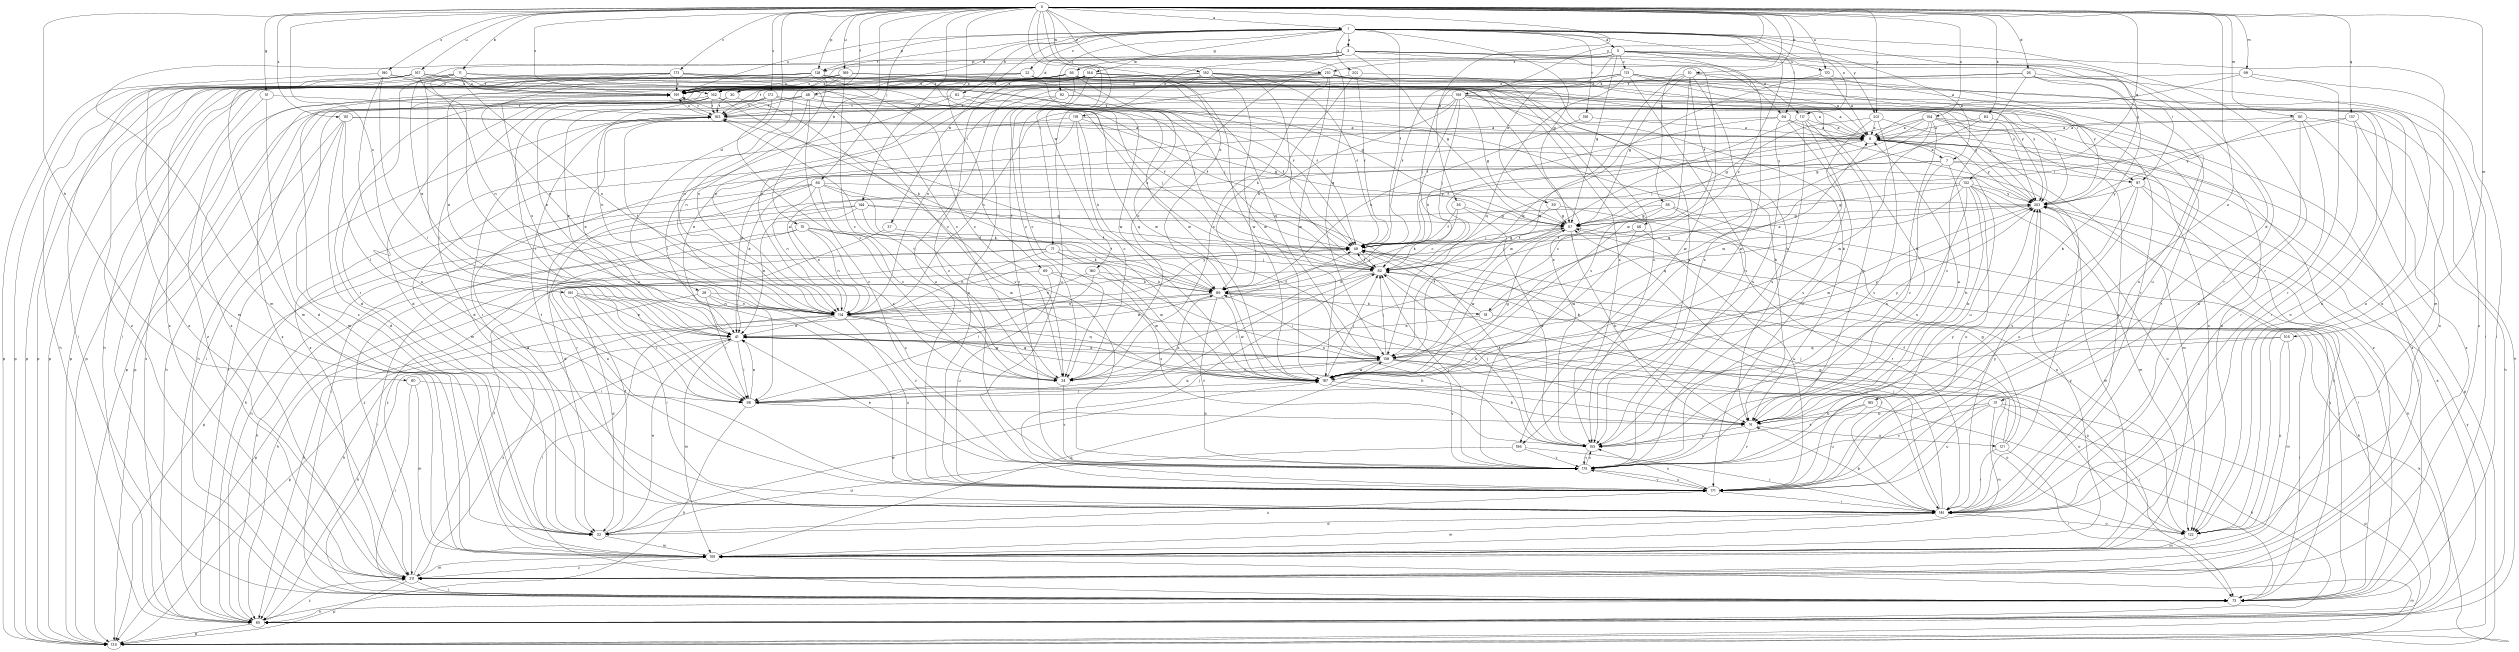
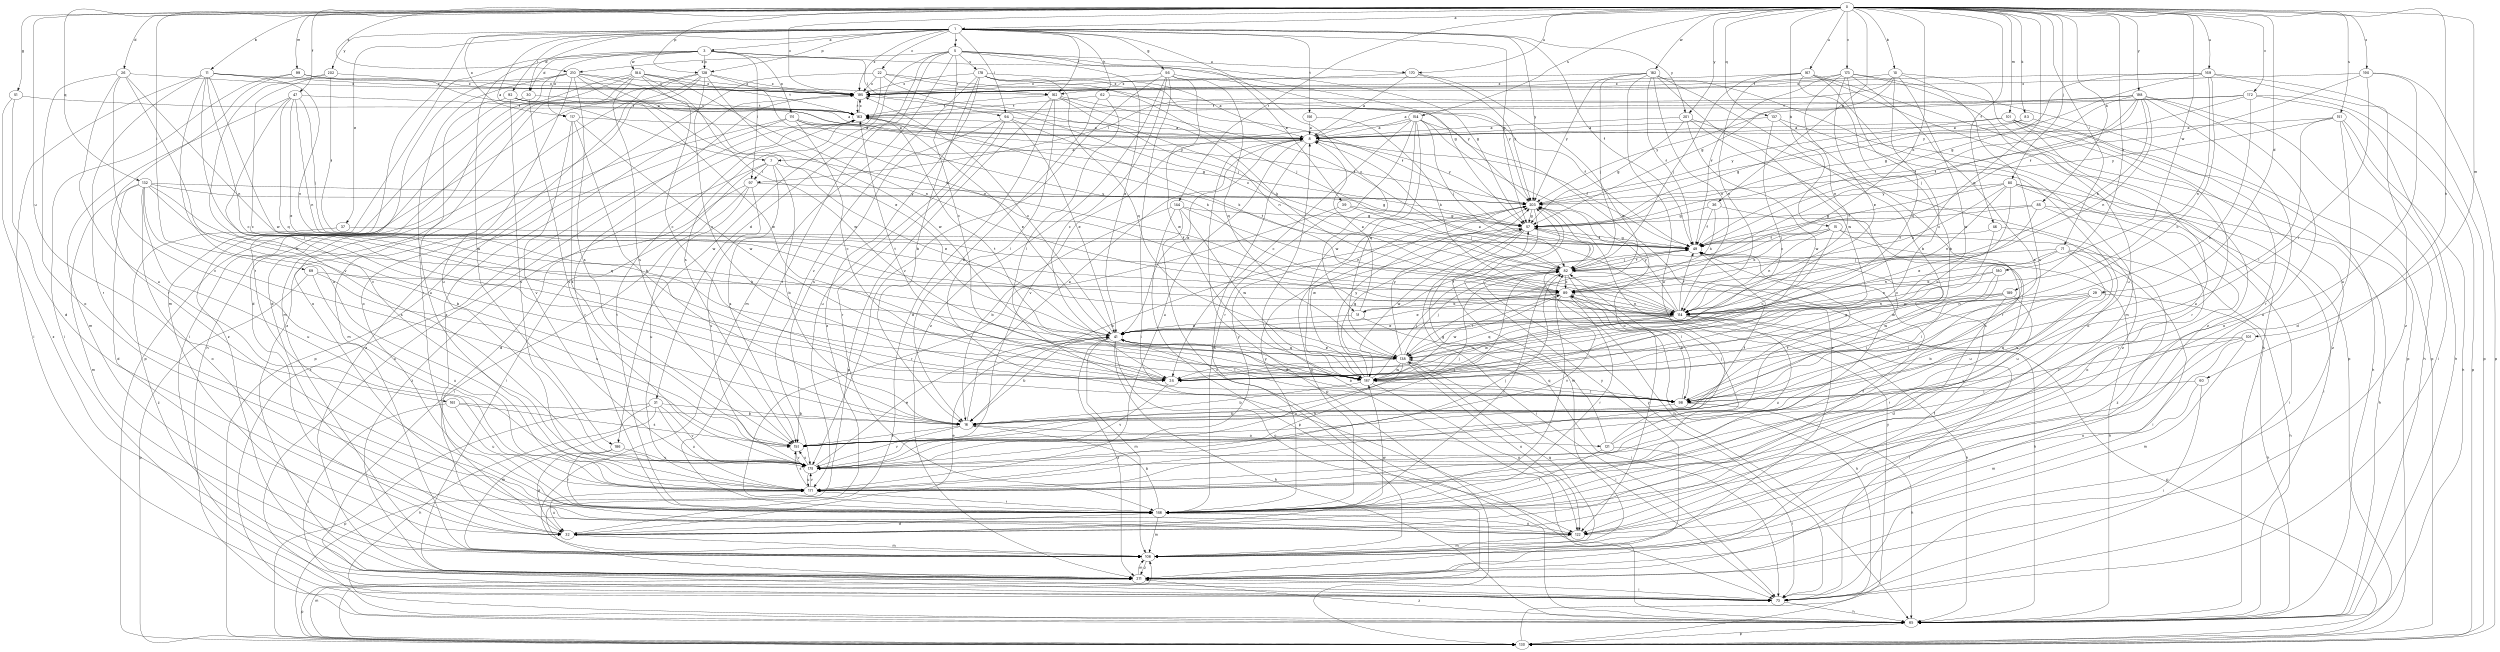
node "48": label "48" -> "47"
edge "10" -> "46": now "0" -> "46"
